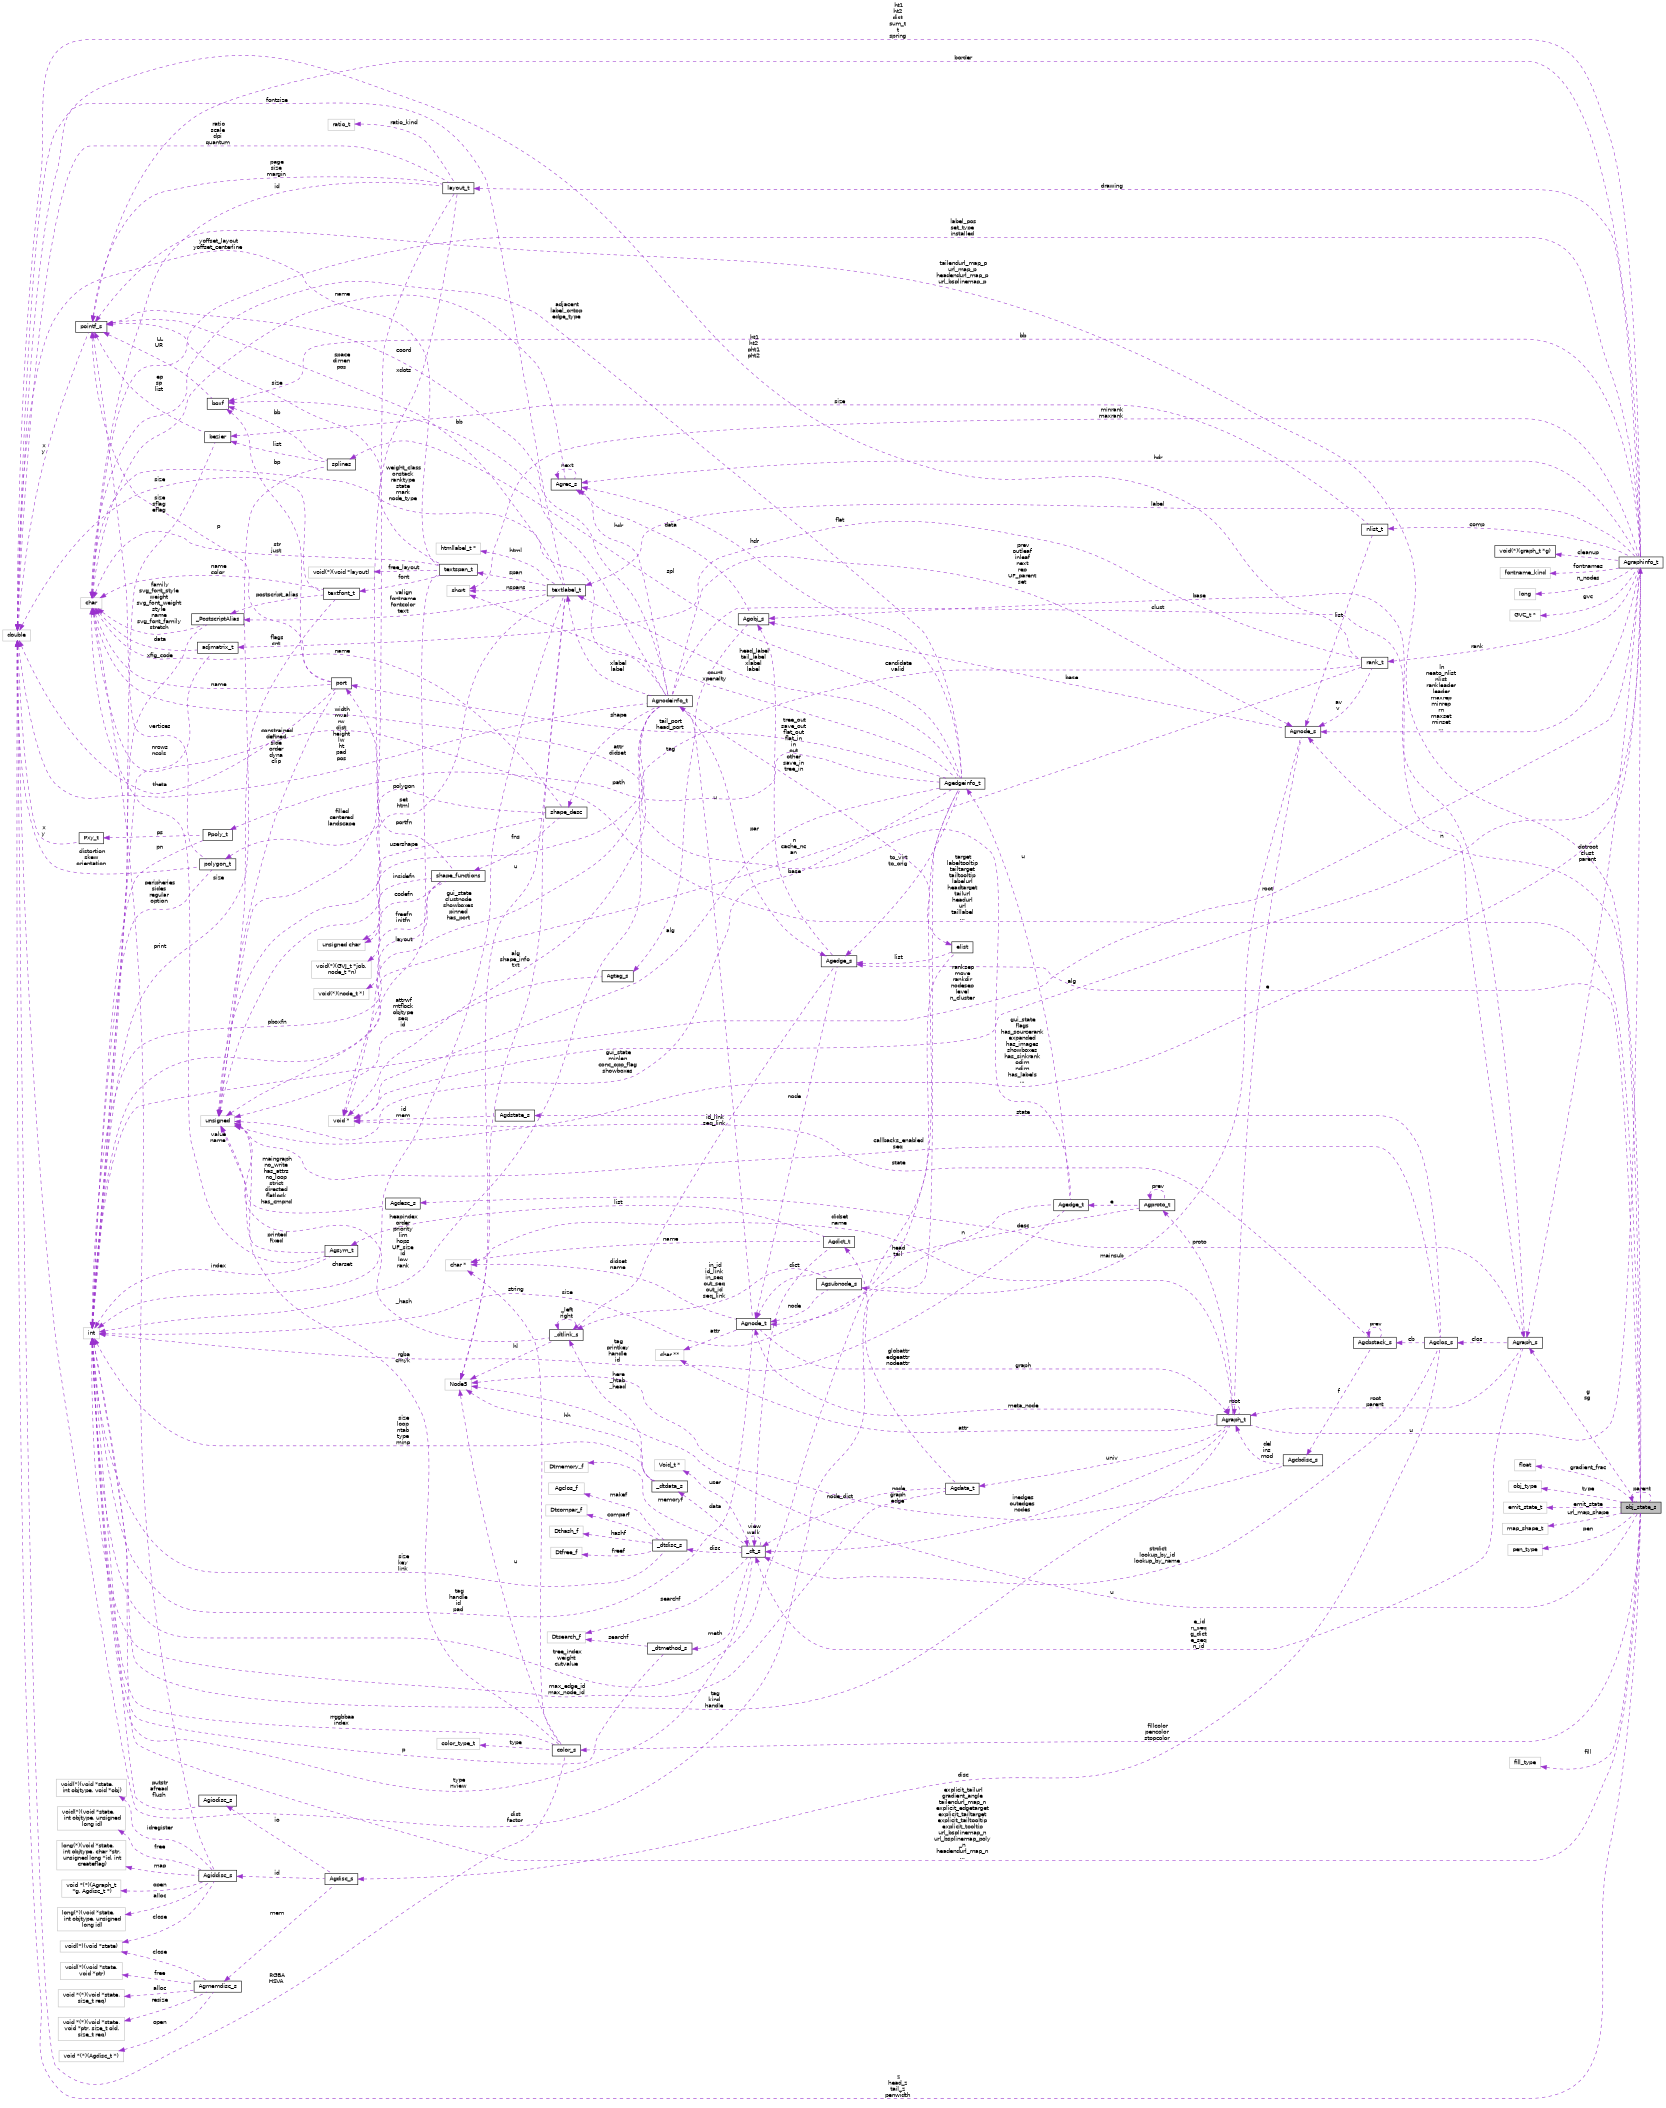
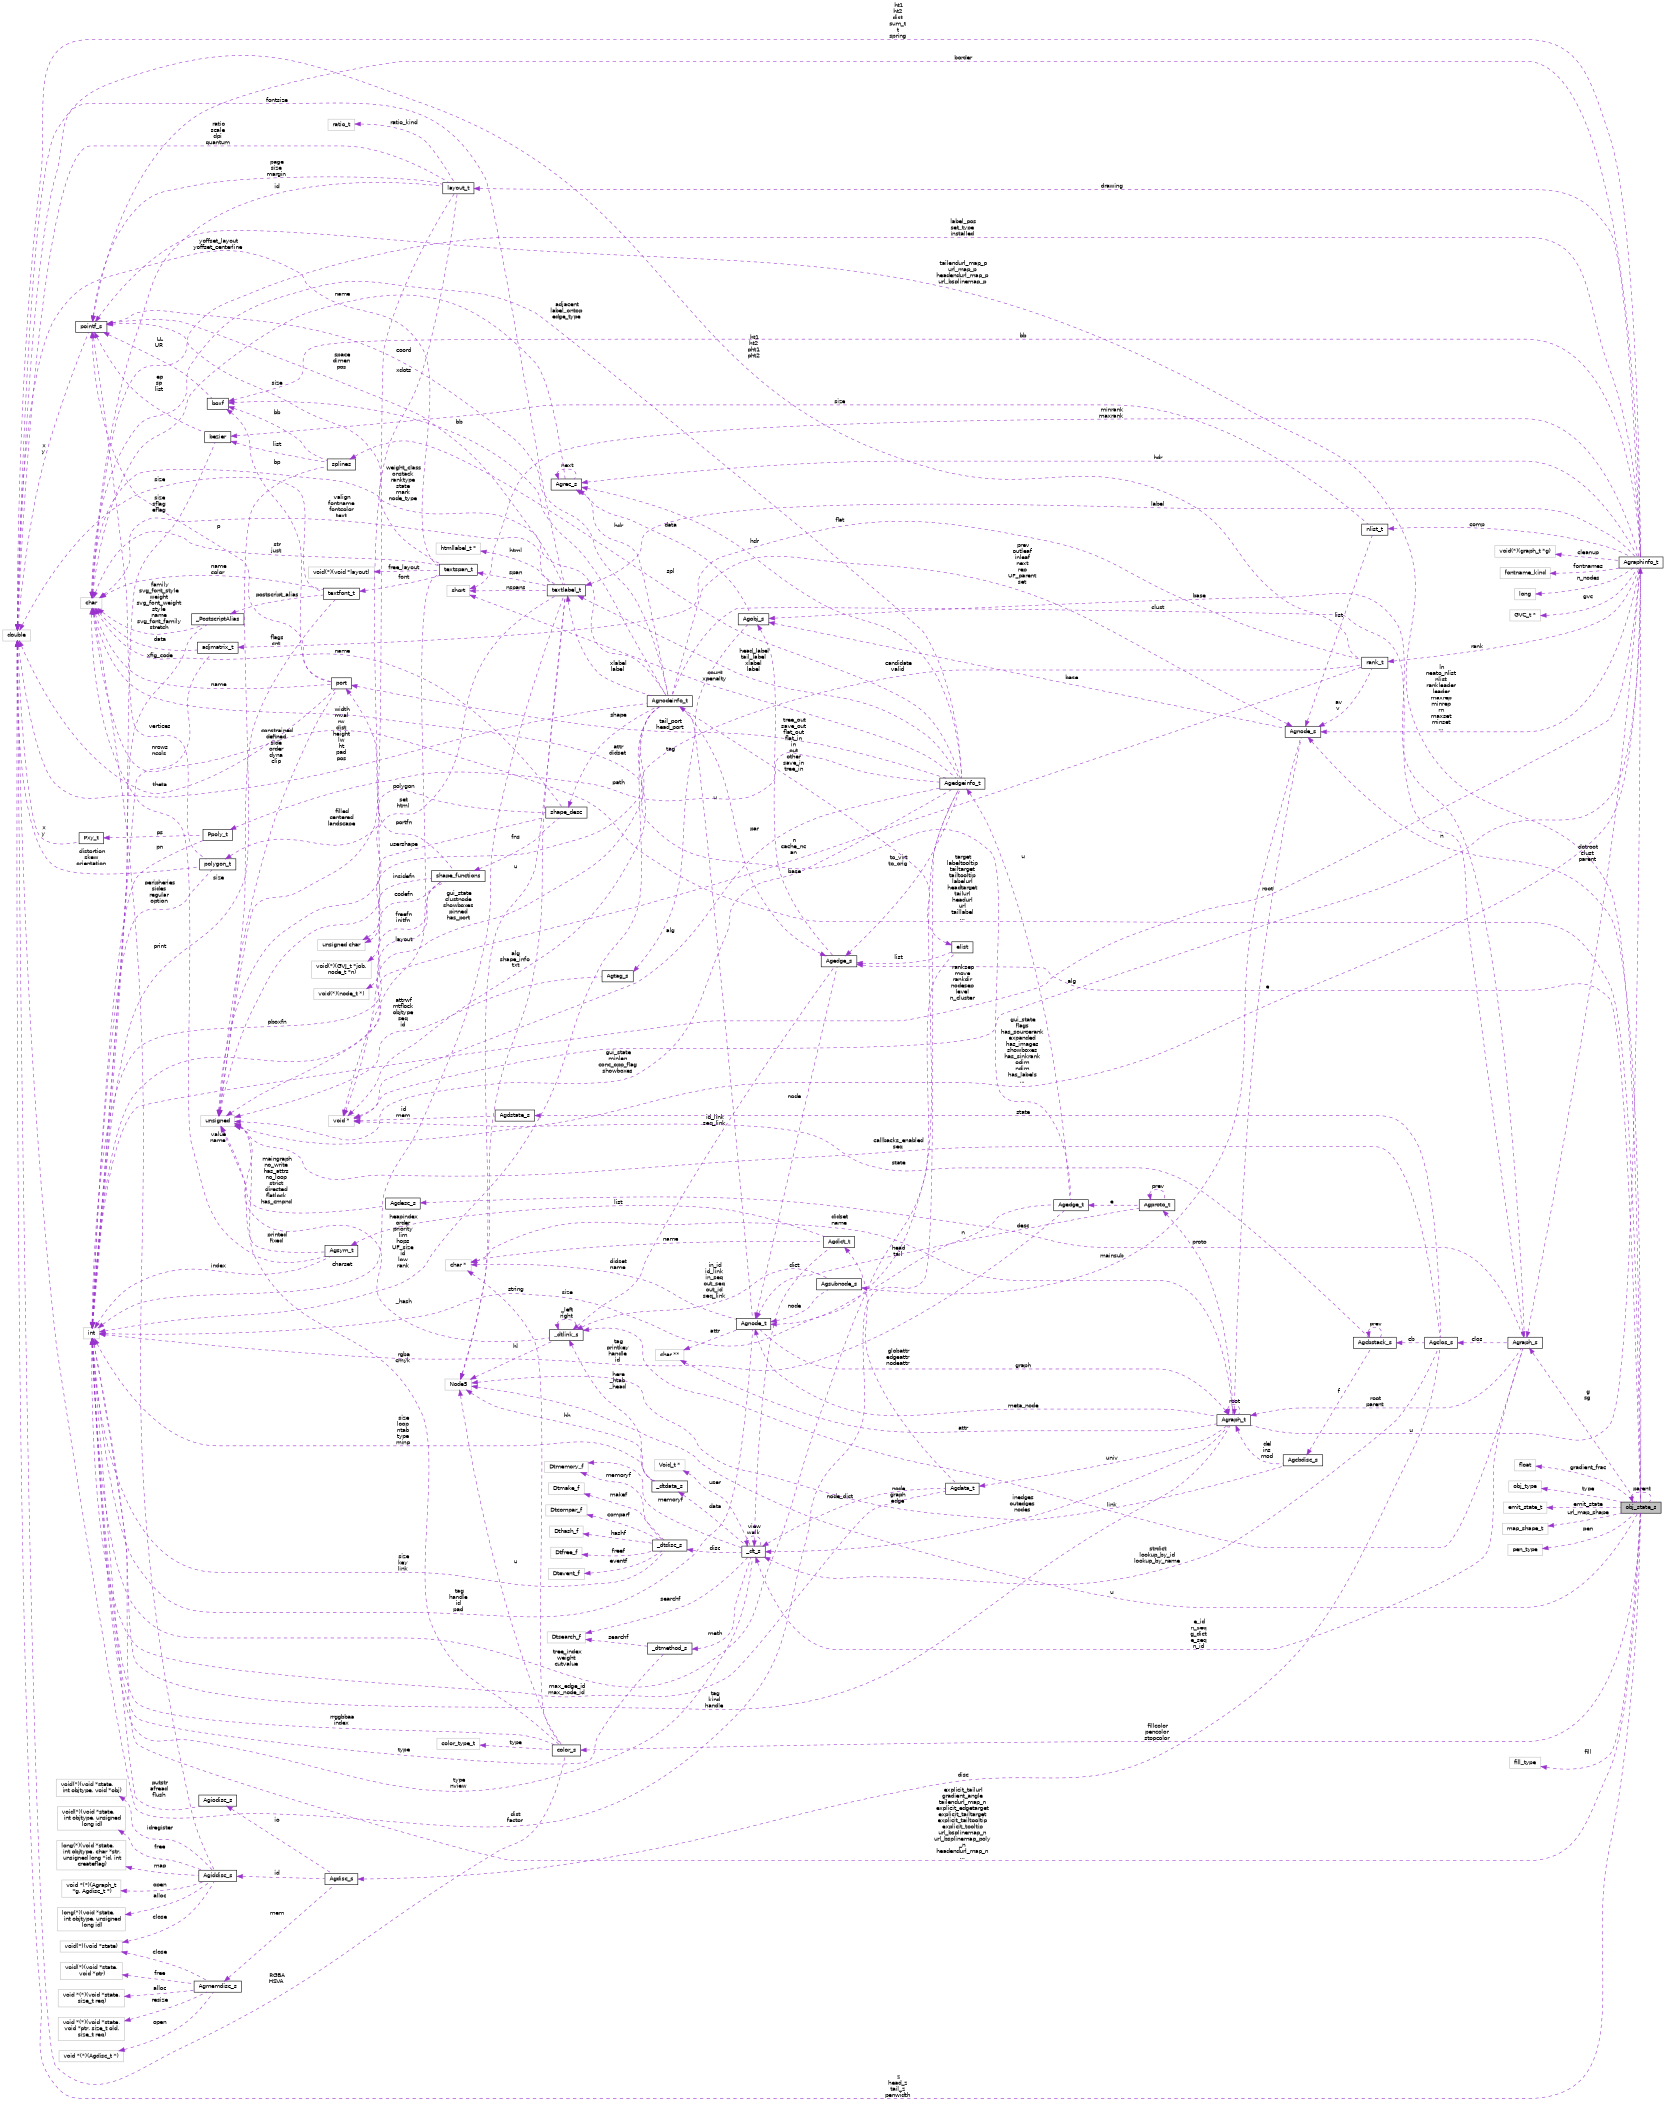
node "void(*)(graph_t *g)": color black -> grey75
edge "textlabel_t" -> "_PostscriptAlias": now "textlabel_t" -> "char"
node "Agclos_f": label "Agclos_f" -> "Dtmake_f"
edge "_dtdisc_s" -> "Dtmemory_f": added, label "memoryf"
edge "Agraph_s" -> "_dtlink_s": added, label "link"
node "Dtevent_f": added
edge "_dtmethod_s" -> "int": label " p" -> " type"
